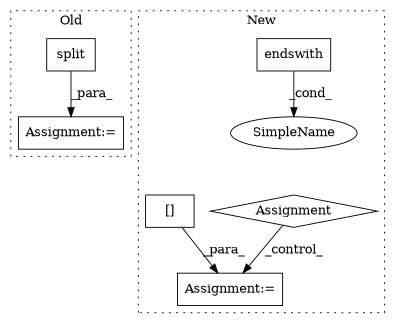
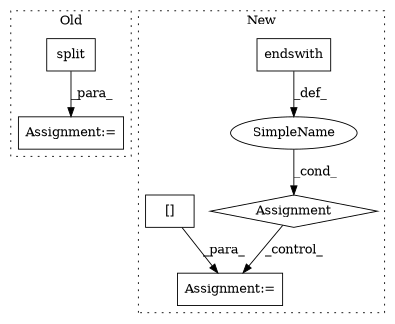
edge "endswith" -> "SimpleName": label "_cond_" -> "_def_"
edge "SimpleName" -> "Assignment": added, label "_cond_"
